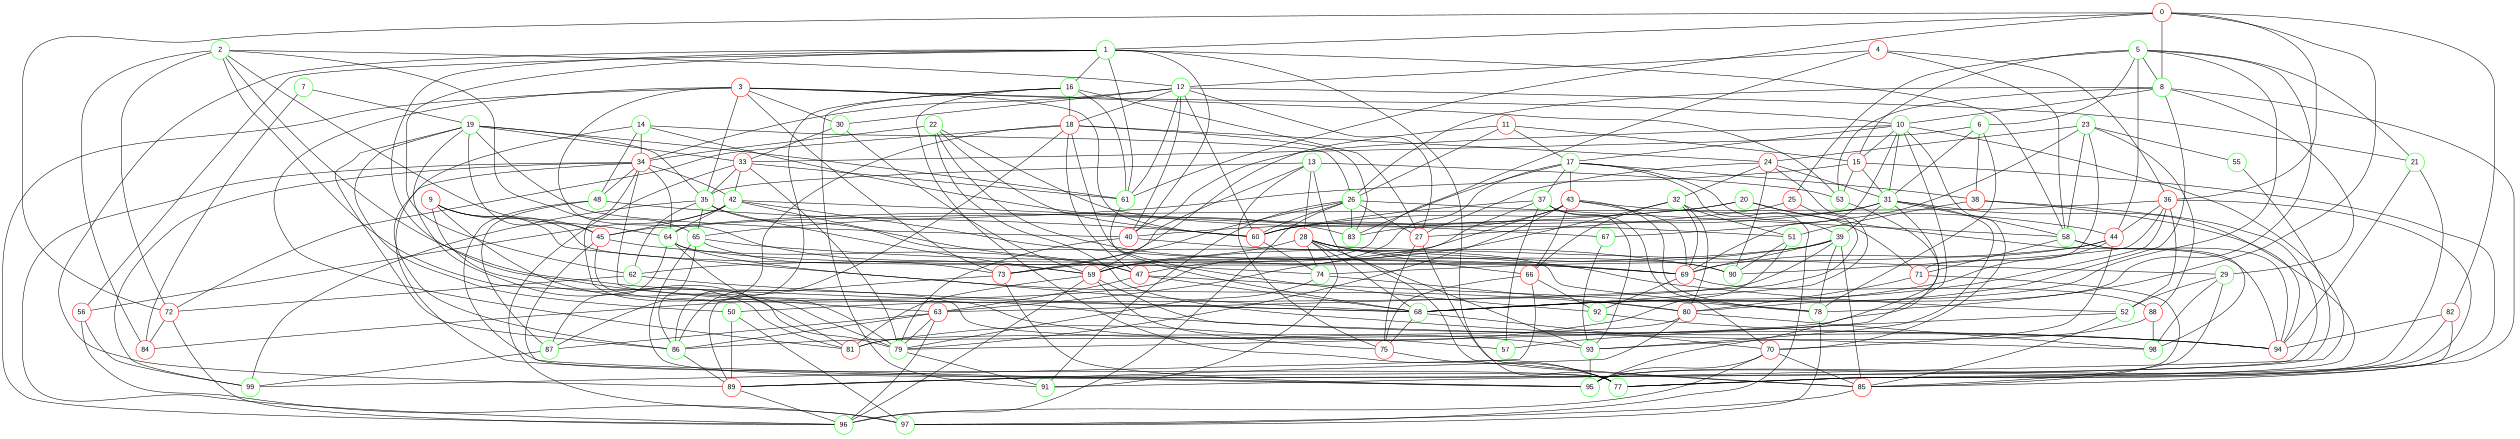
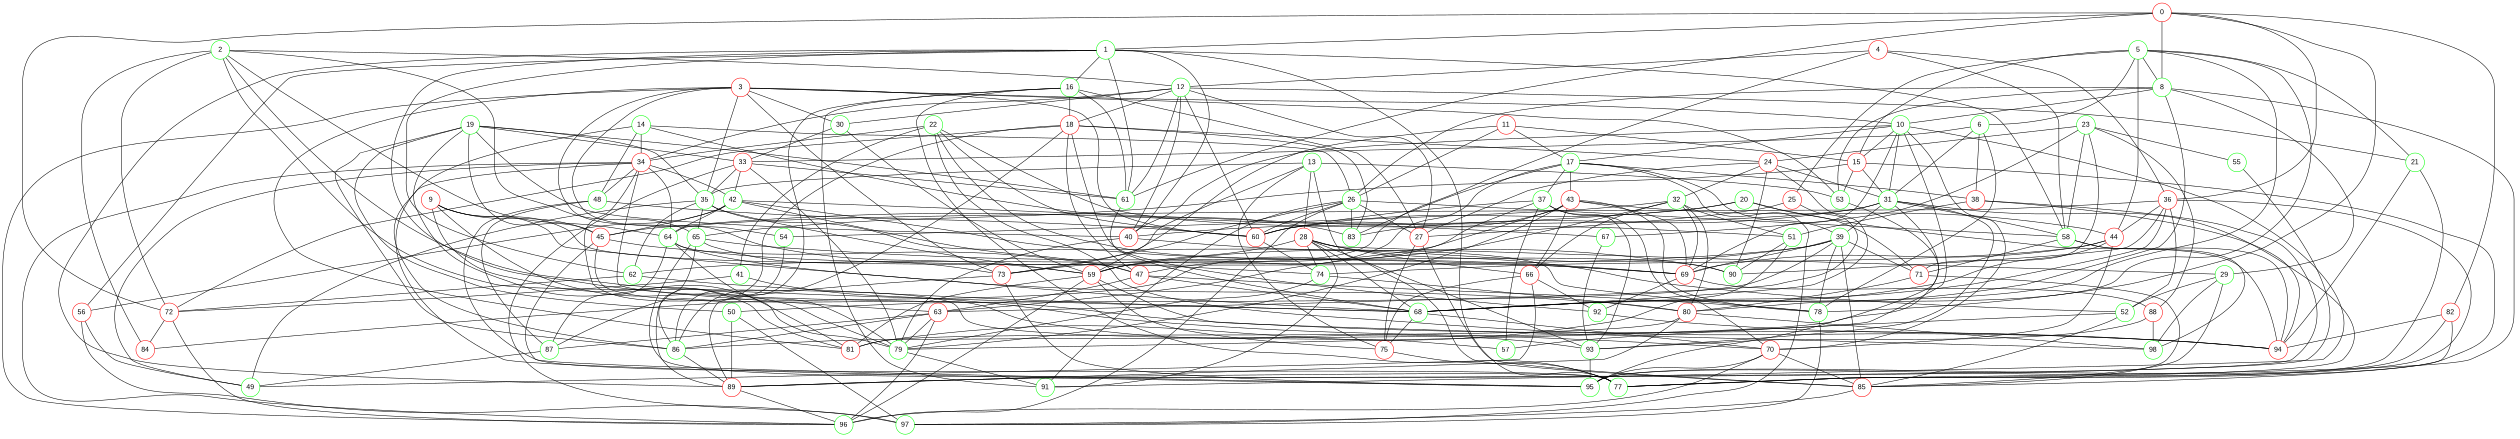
node "7": removed
node "54": added
edge "39" -- "71": added
node "41": added
node "99": label "99" -> "49"
